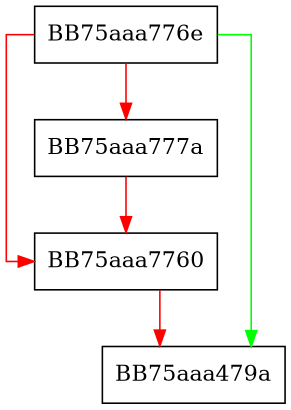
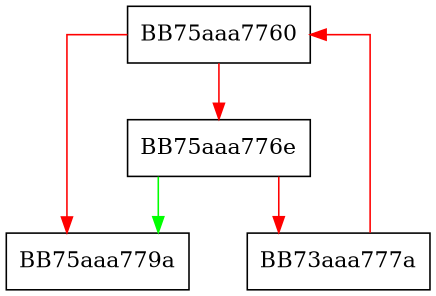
edge "BB75aaa776e" -> "BB75aaa7760": reversed
node "BB75aaa777a": label "BB75aaa777a" -> "BB73aaa777a"
node "BB75aaa479a": label "BB75aaa479a" -> "BB75aaa779a"
